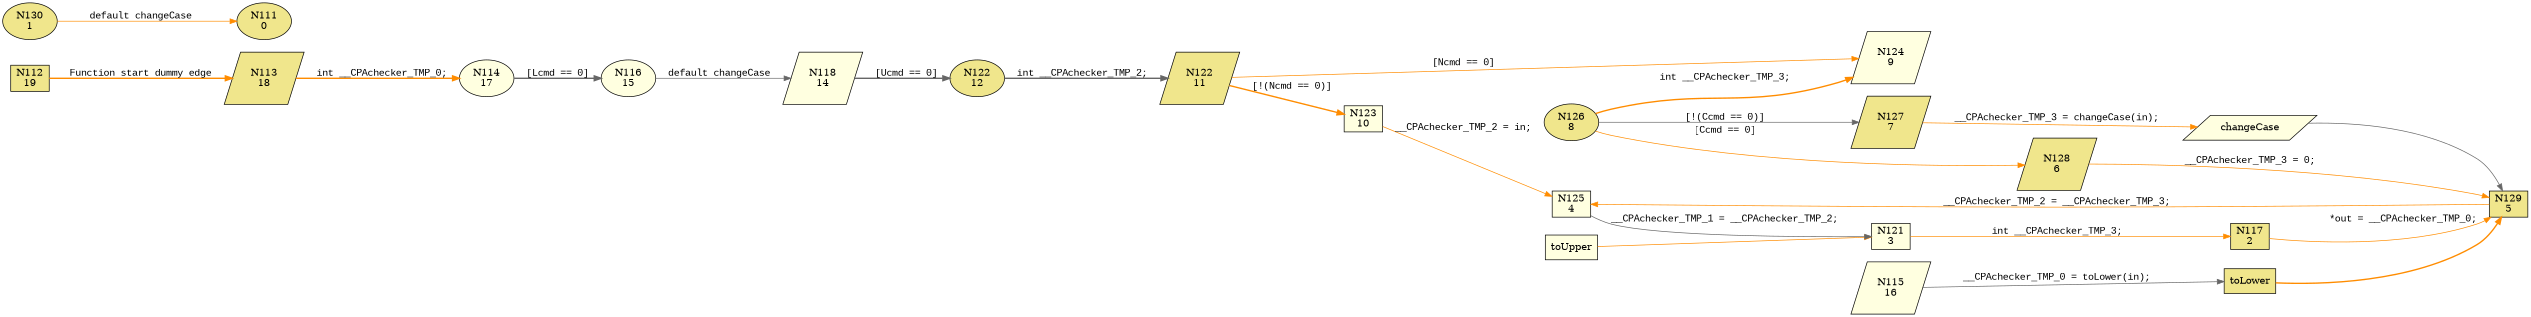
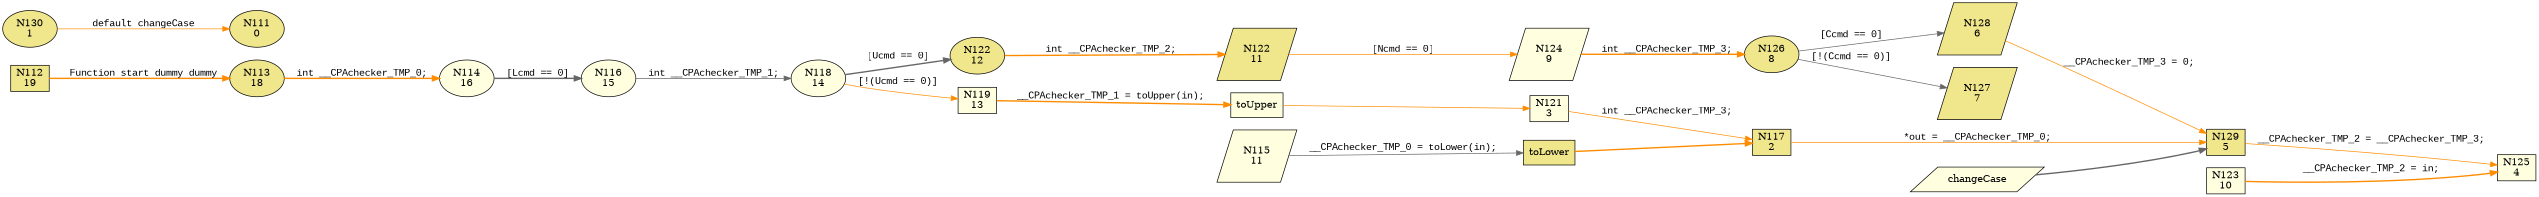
edge "N112 19" -> "N113 18": label "Function start dummy edge" -> "Function start dummy dummy"
edge "N116 15" -> "N118 14": label "default changeCase" -> "int __CPAchecker_TMP_1;"
node "N113 18": shape parallelogram -> ellipse
node "N114 17": label "N114 17" -> "N114 16"
node "N118 14": shape parallelogram -> ellipse
edge "N122 12" -> "N122 11": color gray40 -> darkorange
edge "N126 8" -> "N124 9": reversed
edge "N122 11" -> "N123 10": removed, label "[!(Ncmd == 0)]"
node "N119 13": added
edge "N127 7" -> "changeCase": removed, label "__CPAchecker_TMP_3 = changeCase(in);"
edge "changeCase" -> "N129 5": style solid -> bold
edge "N123 10" -> "N125 4": style solid -> bold
edge "N126 8" -> "N128 6": color darkorange -> gray40
edge "N125 4" -> "N121 3": removed, label "__CPAchecker_TMP_1 = __CPAchecker_TMP_2;"
edge "toLower" -> "N129 5": now "toLower" -> "N117 2"
node "N115 16": label "N115 16" -> "N115 11"
